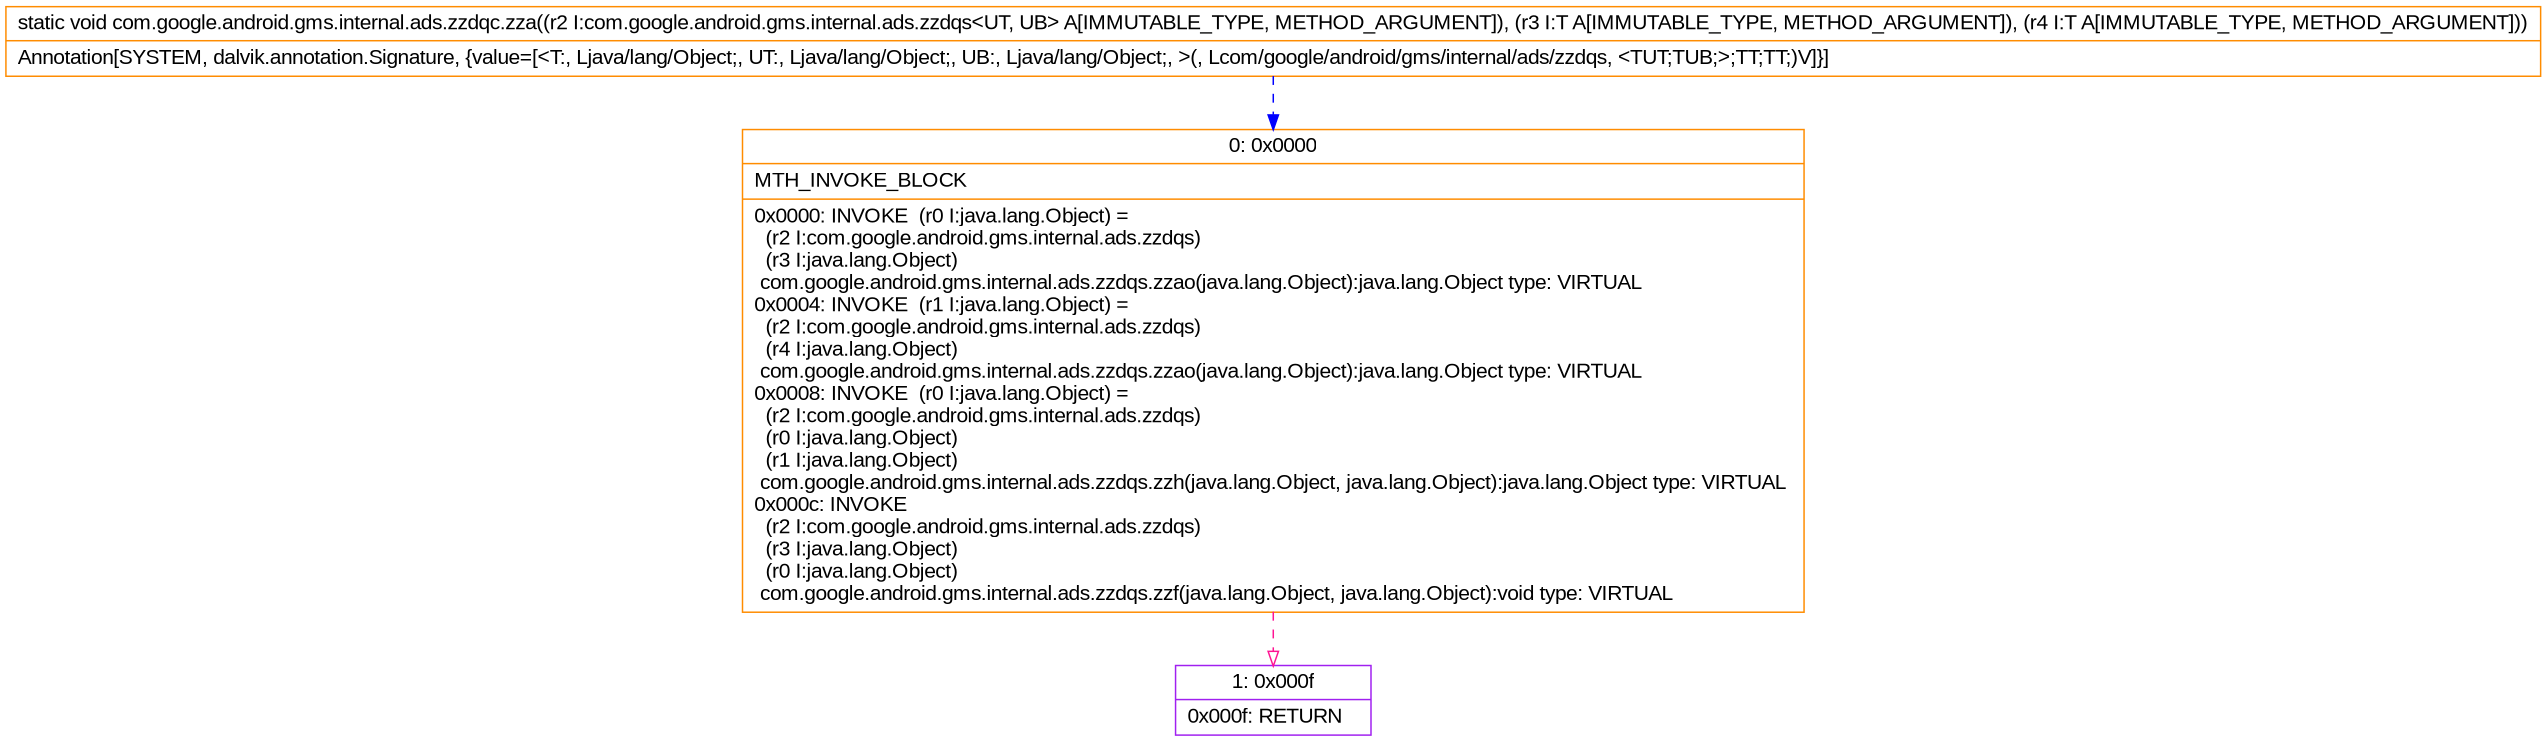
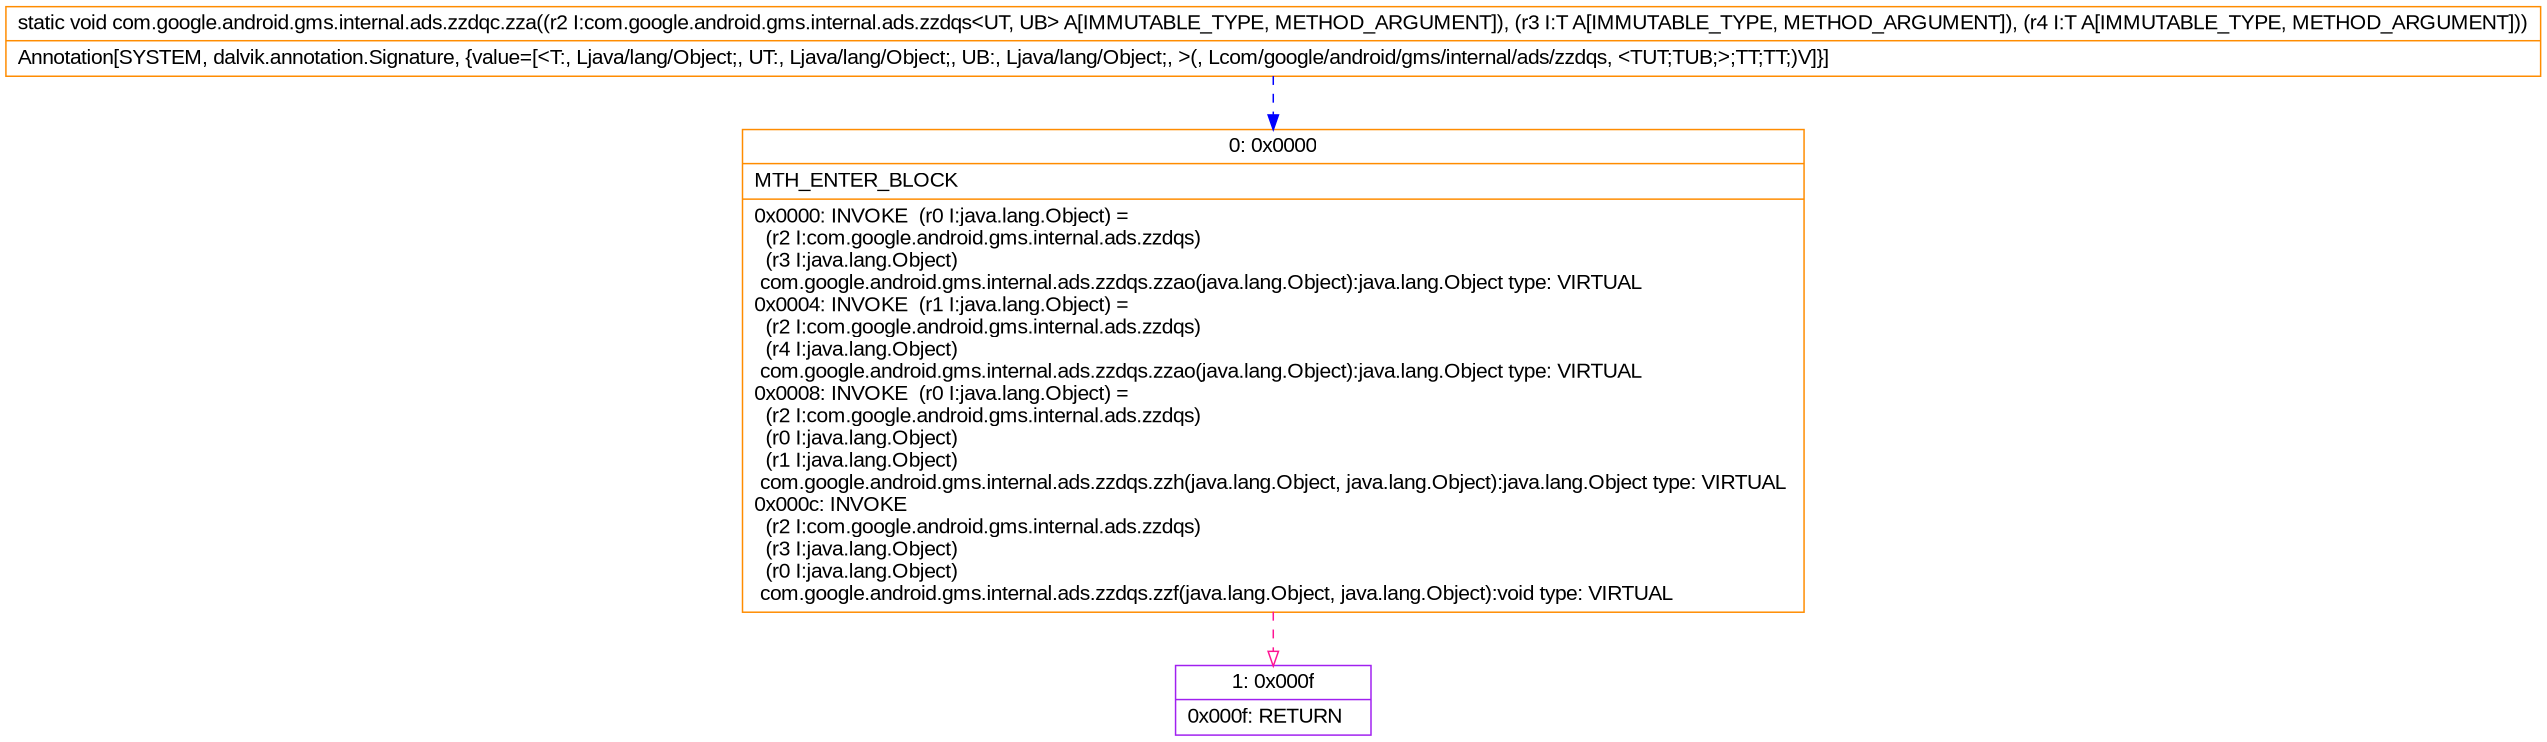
node "0: 0x0000": text "MTH_INVOKE_BLOCK" -> "MTH_ENTER_BLOCK"
